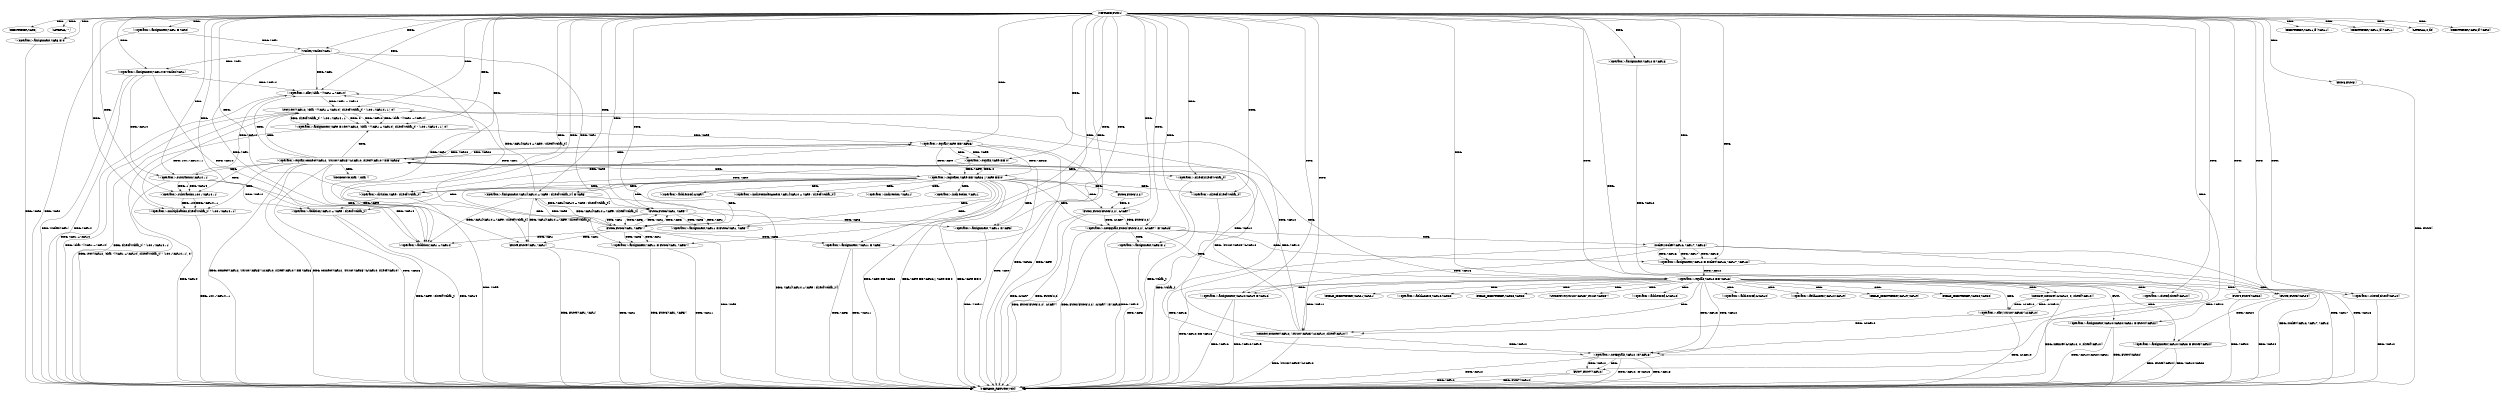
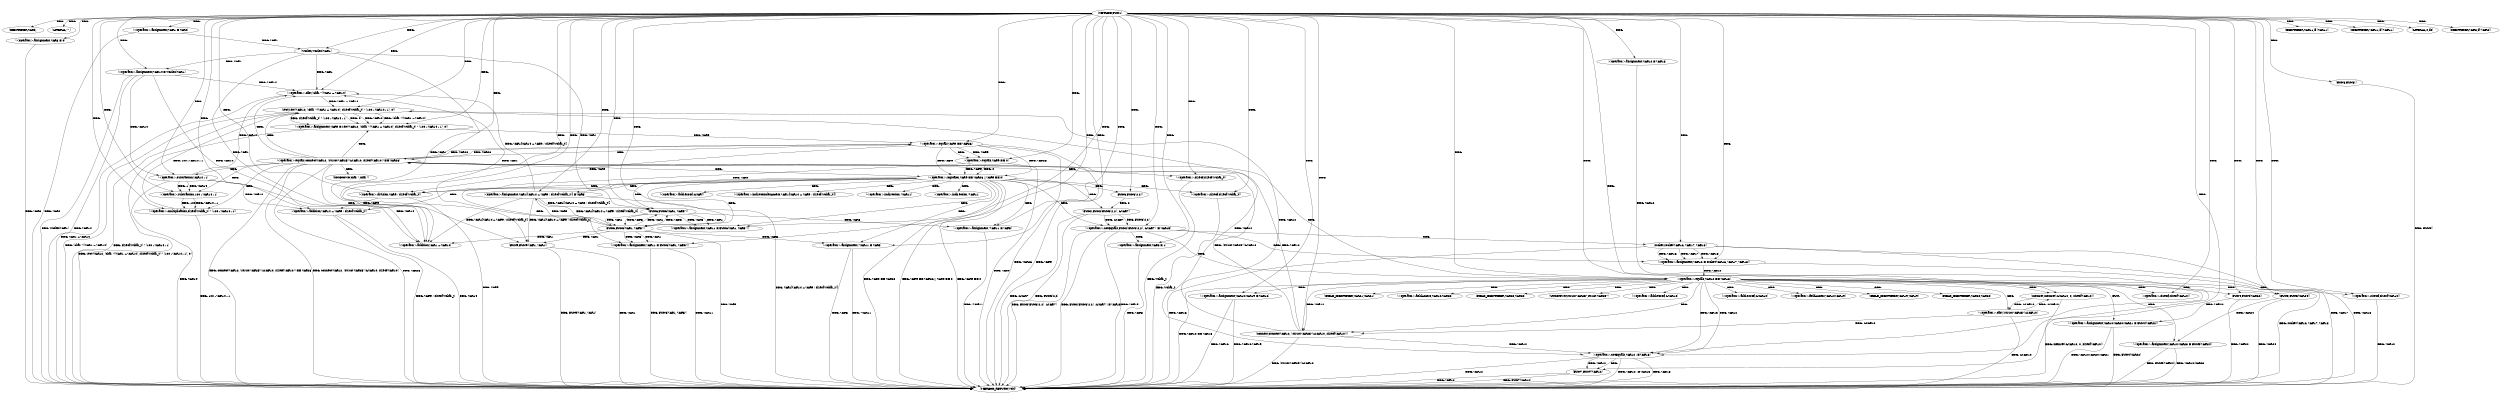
edge "(METHOD,FUN1)" -> "(FUN2,FUN2(FUN3(2,2), &VAR7))": now "(METHOD,FUN1)" -> "(FUN3,FUN3(2,2))"
edge "(socket,socket(VAR16, VAR17, VAR18))" -> "(<operator>.assignment,VAR10.VAR19 = VAR16)": removed, label "DDG: VAR16"
edge "(<operator>.equals,VAR12 == VAR13)" -> "(FUN4,FUN4(VAR22))": added, label "CDG:"
